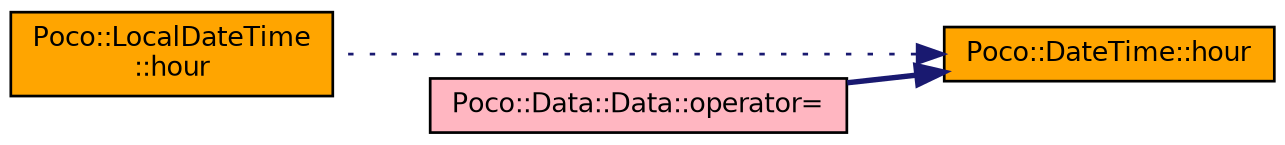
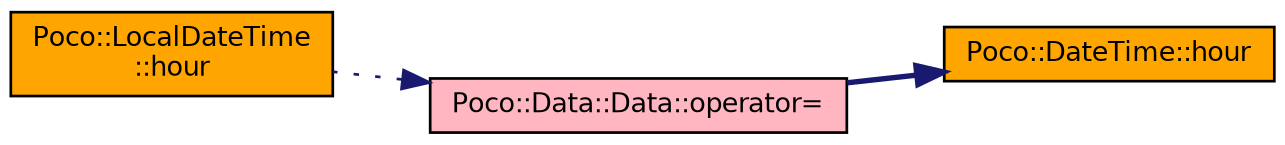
edge "Poco::LocalDateTime ::hour" -> "Poco::DateTime::hour": now "Poco::LocalDateTime ::hour" -> "Poco::Data::Data::operator="
